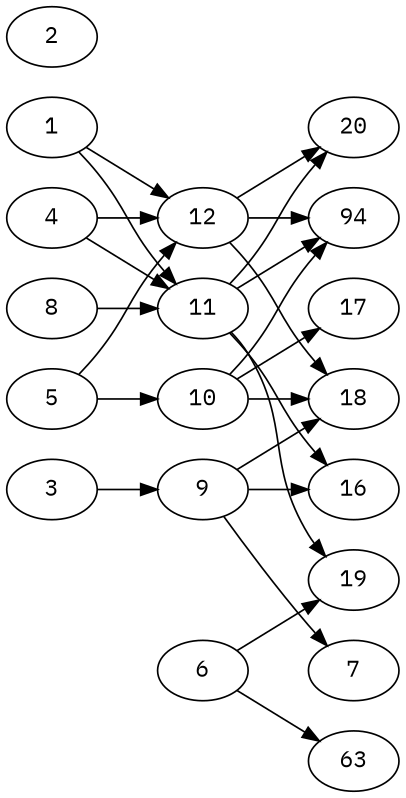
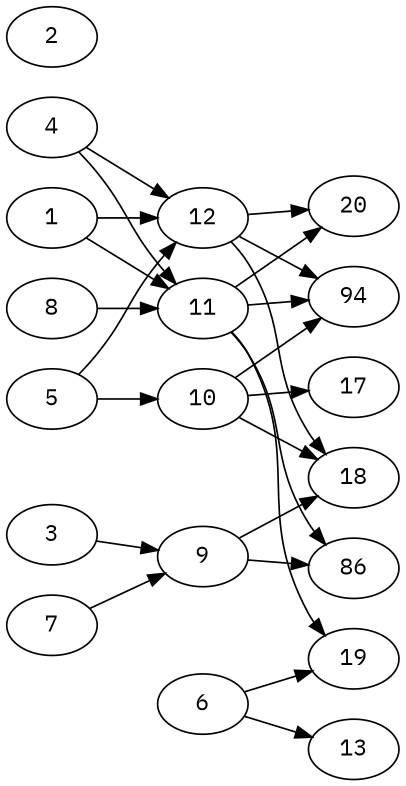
node "16": label "16" -> "86"
edge "9" -> "7": reversed
node "63": label "63" -> "13"
